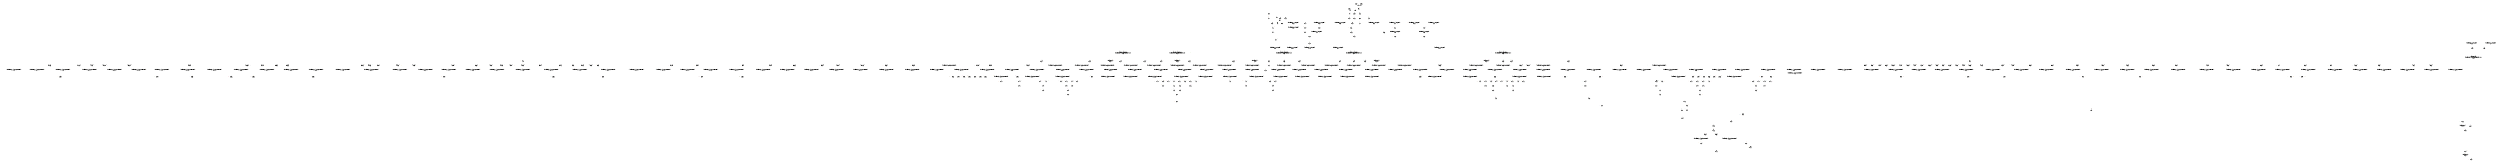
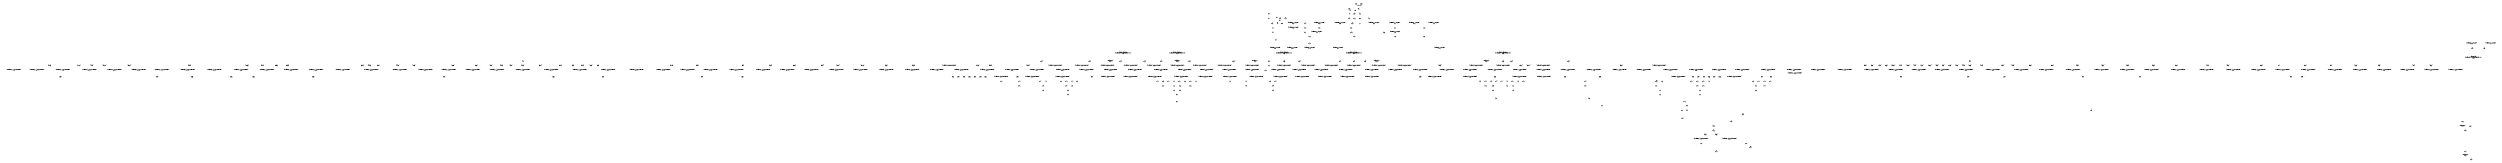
node "{HWOffsetFix:16, 0, UNSIGNED} ID: 585": removed
